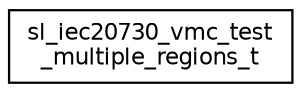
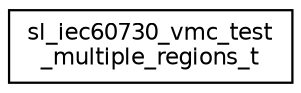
node "sl_iec20730_vmc_test _multiple_regions_t": label "sl_iec20730_vmc_test _multiple_regions_t" -> "sl_iec60730_vmc_test _multiple_regions_t"
